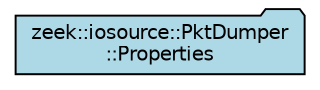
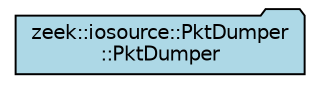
node "zeek::iosource::PktDumper ::Properties": label "zeek::iosource::PktDumper ::Properties" -> "zeek::iosource::PktDumper ::PktDumper"
